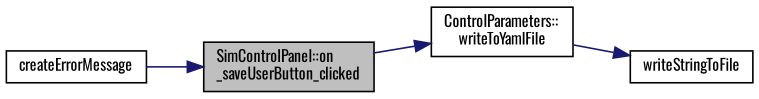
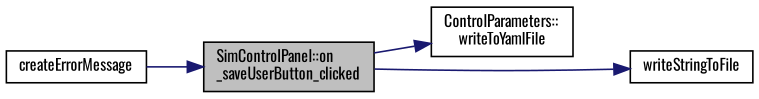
edge "ControlParameters:: writeToYamlFile" -> "writeStringToFile": now "SimControlPanel::on _saveUserButton_clicked" -> "writeStringToFile"
